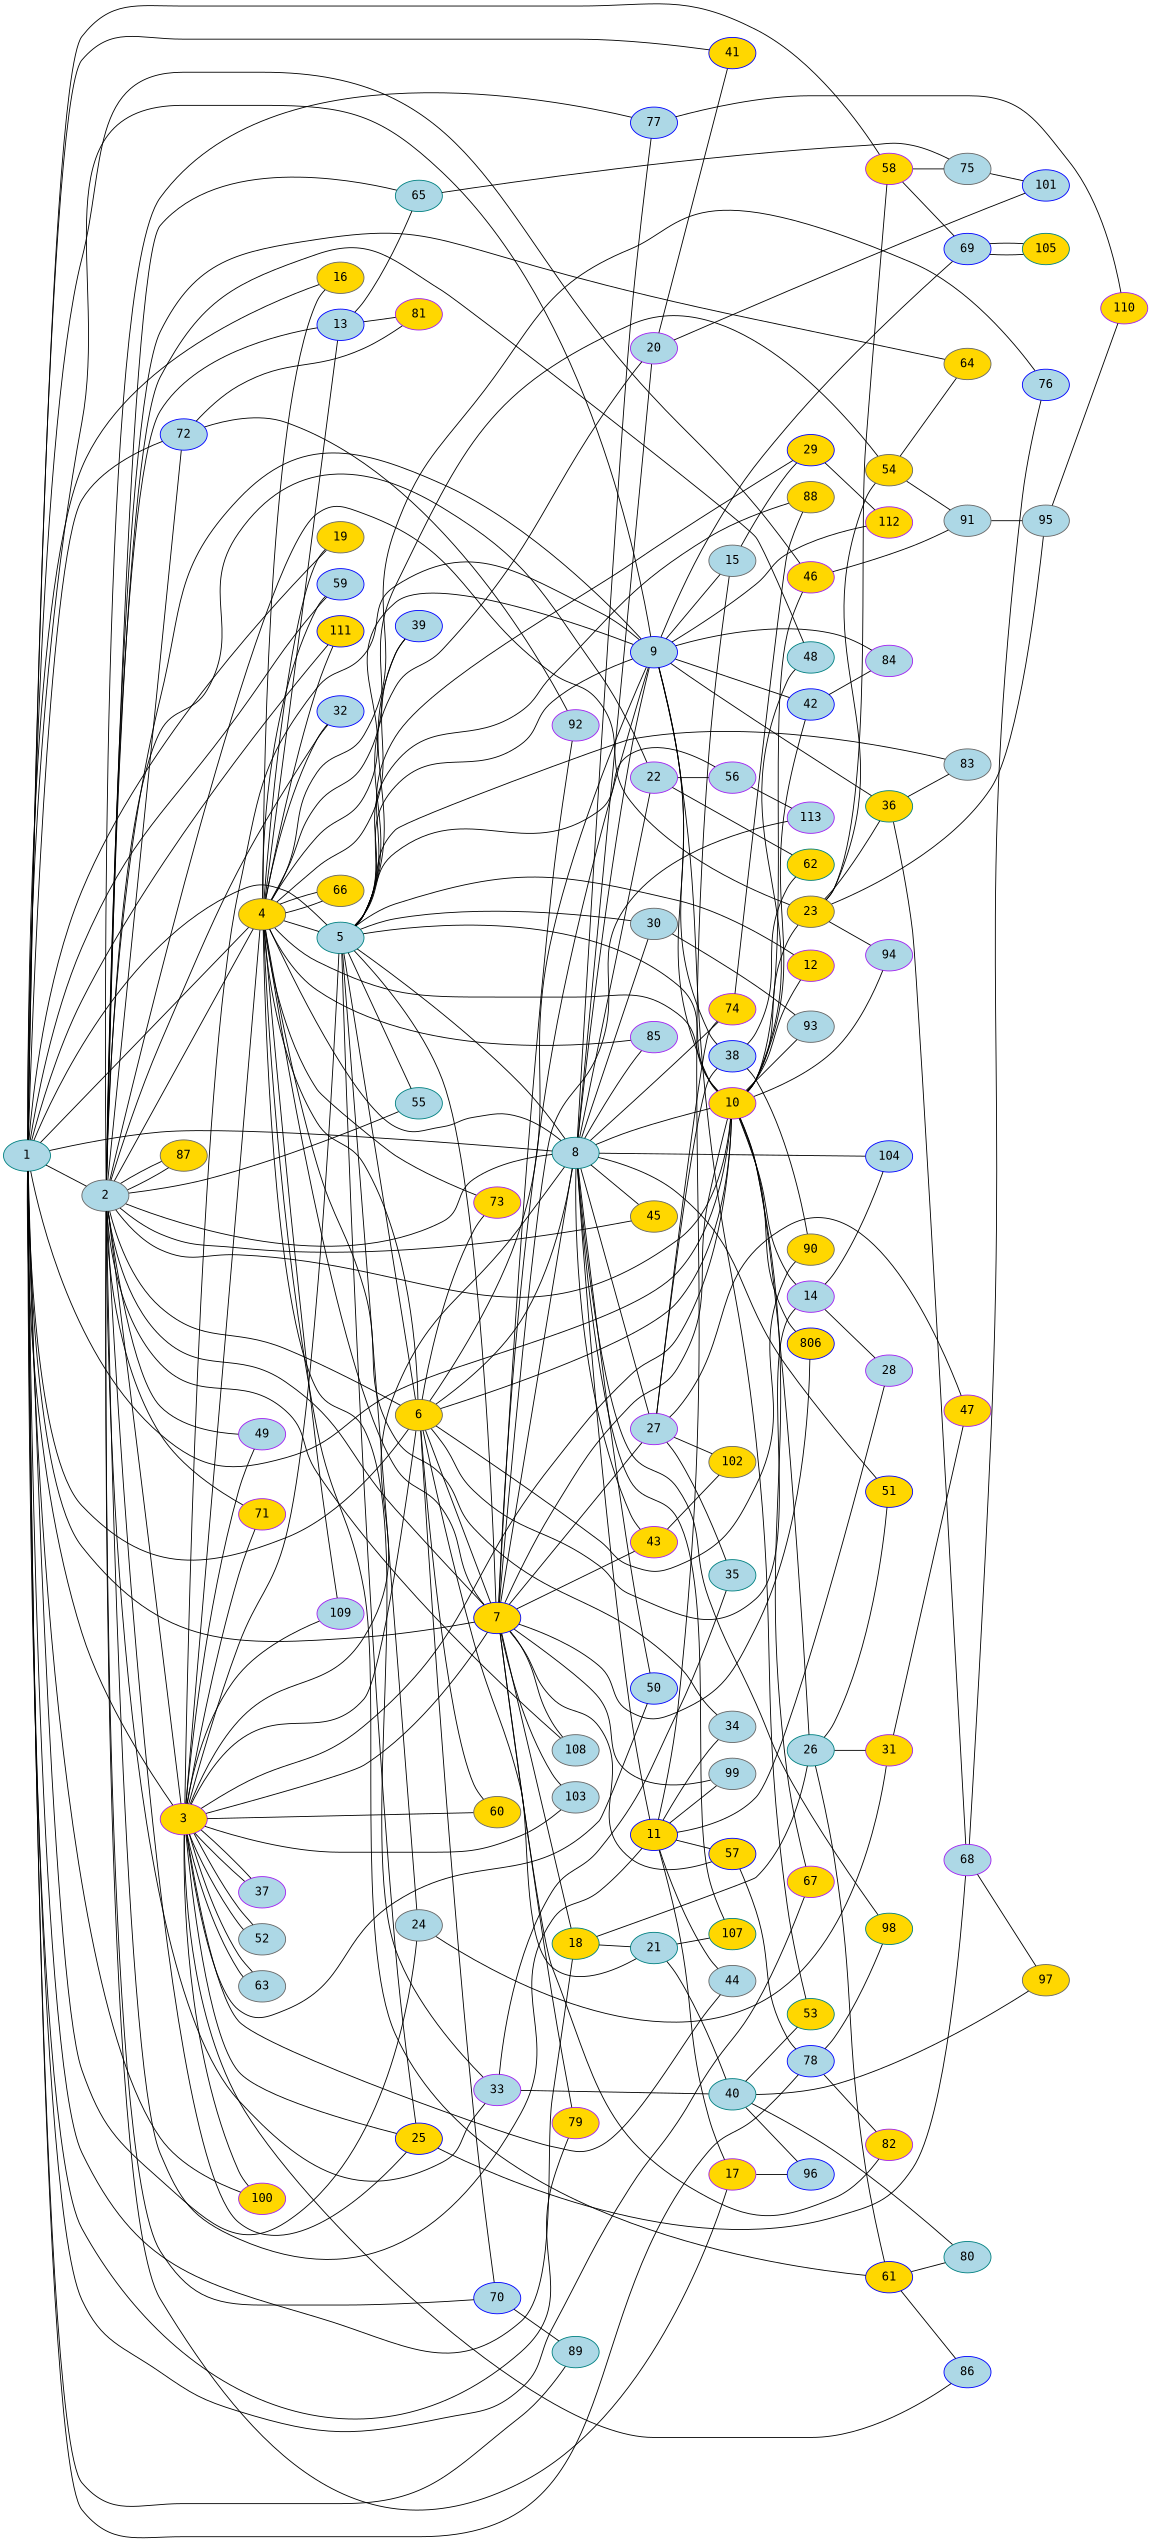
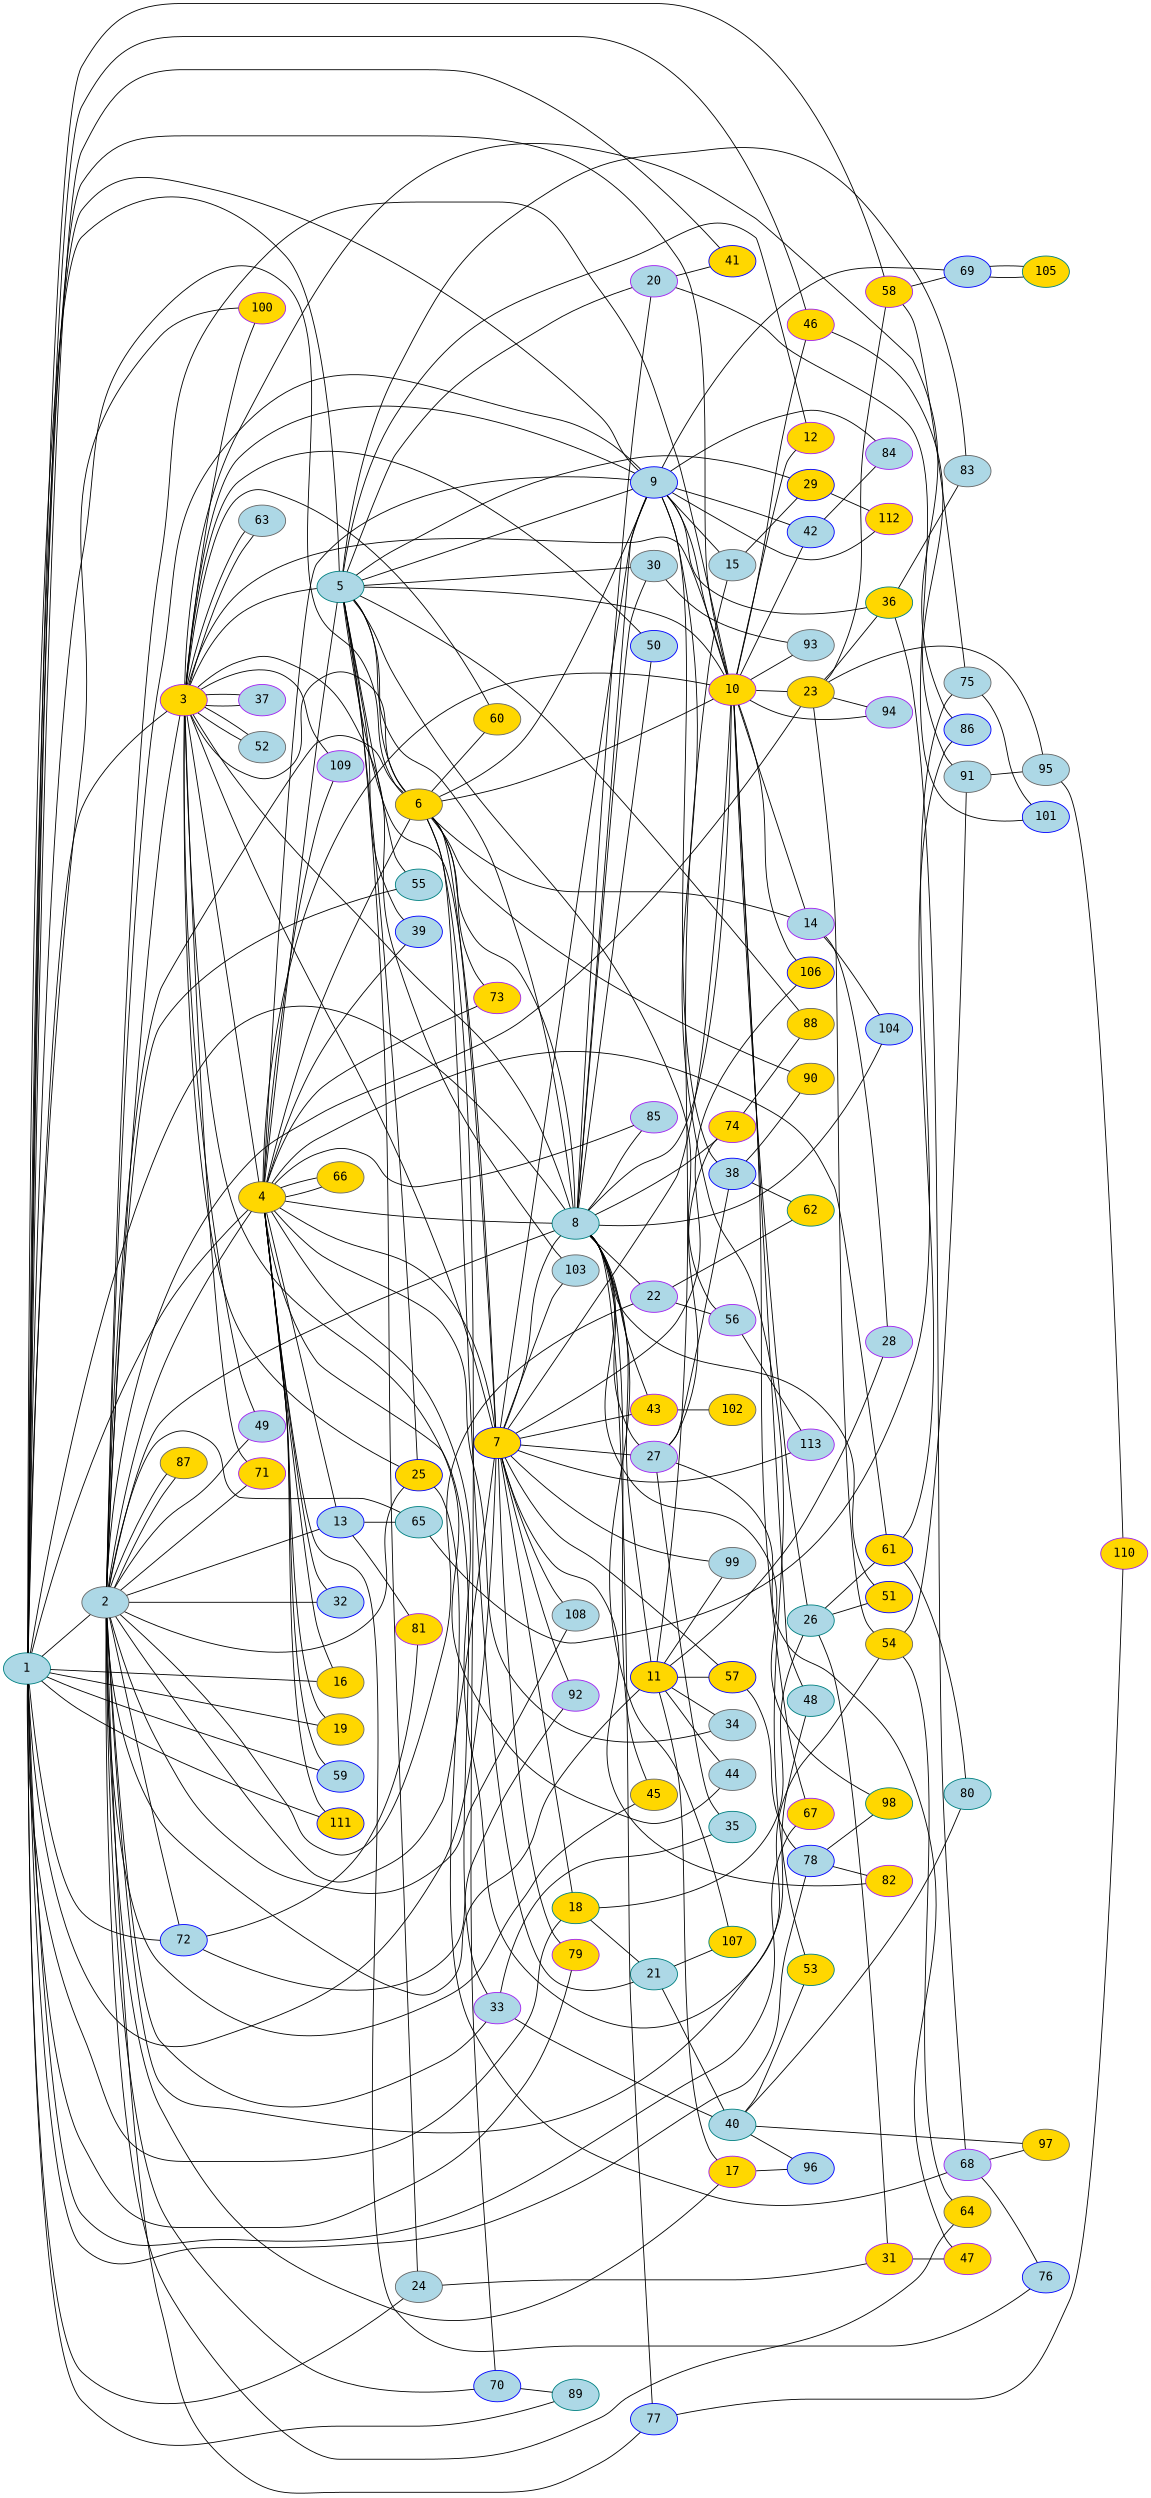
node "806": label "806" -> "106"
edge "27" -- "102": removed
